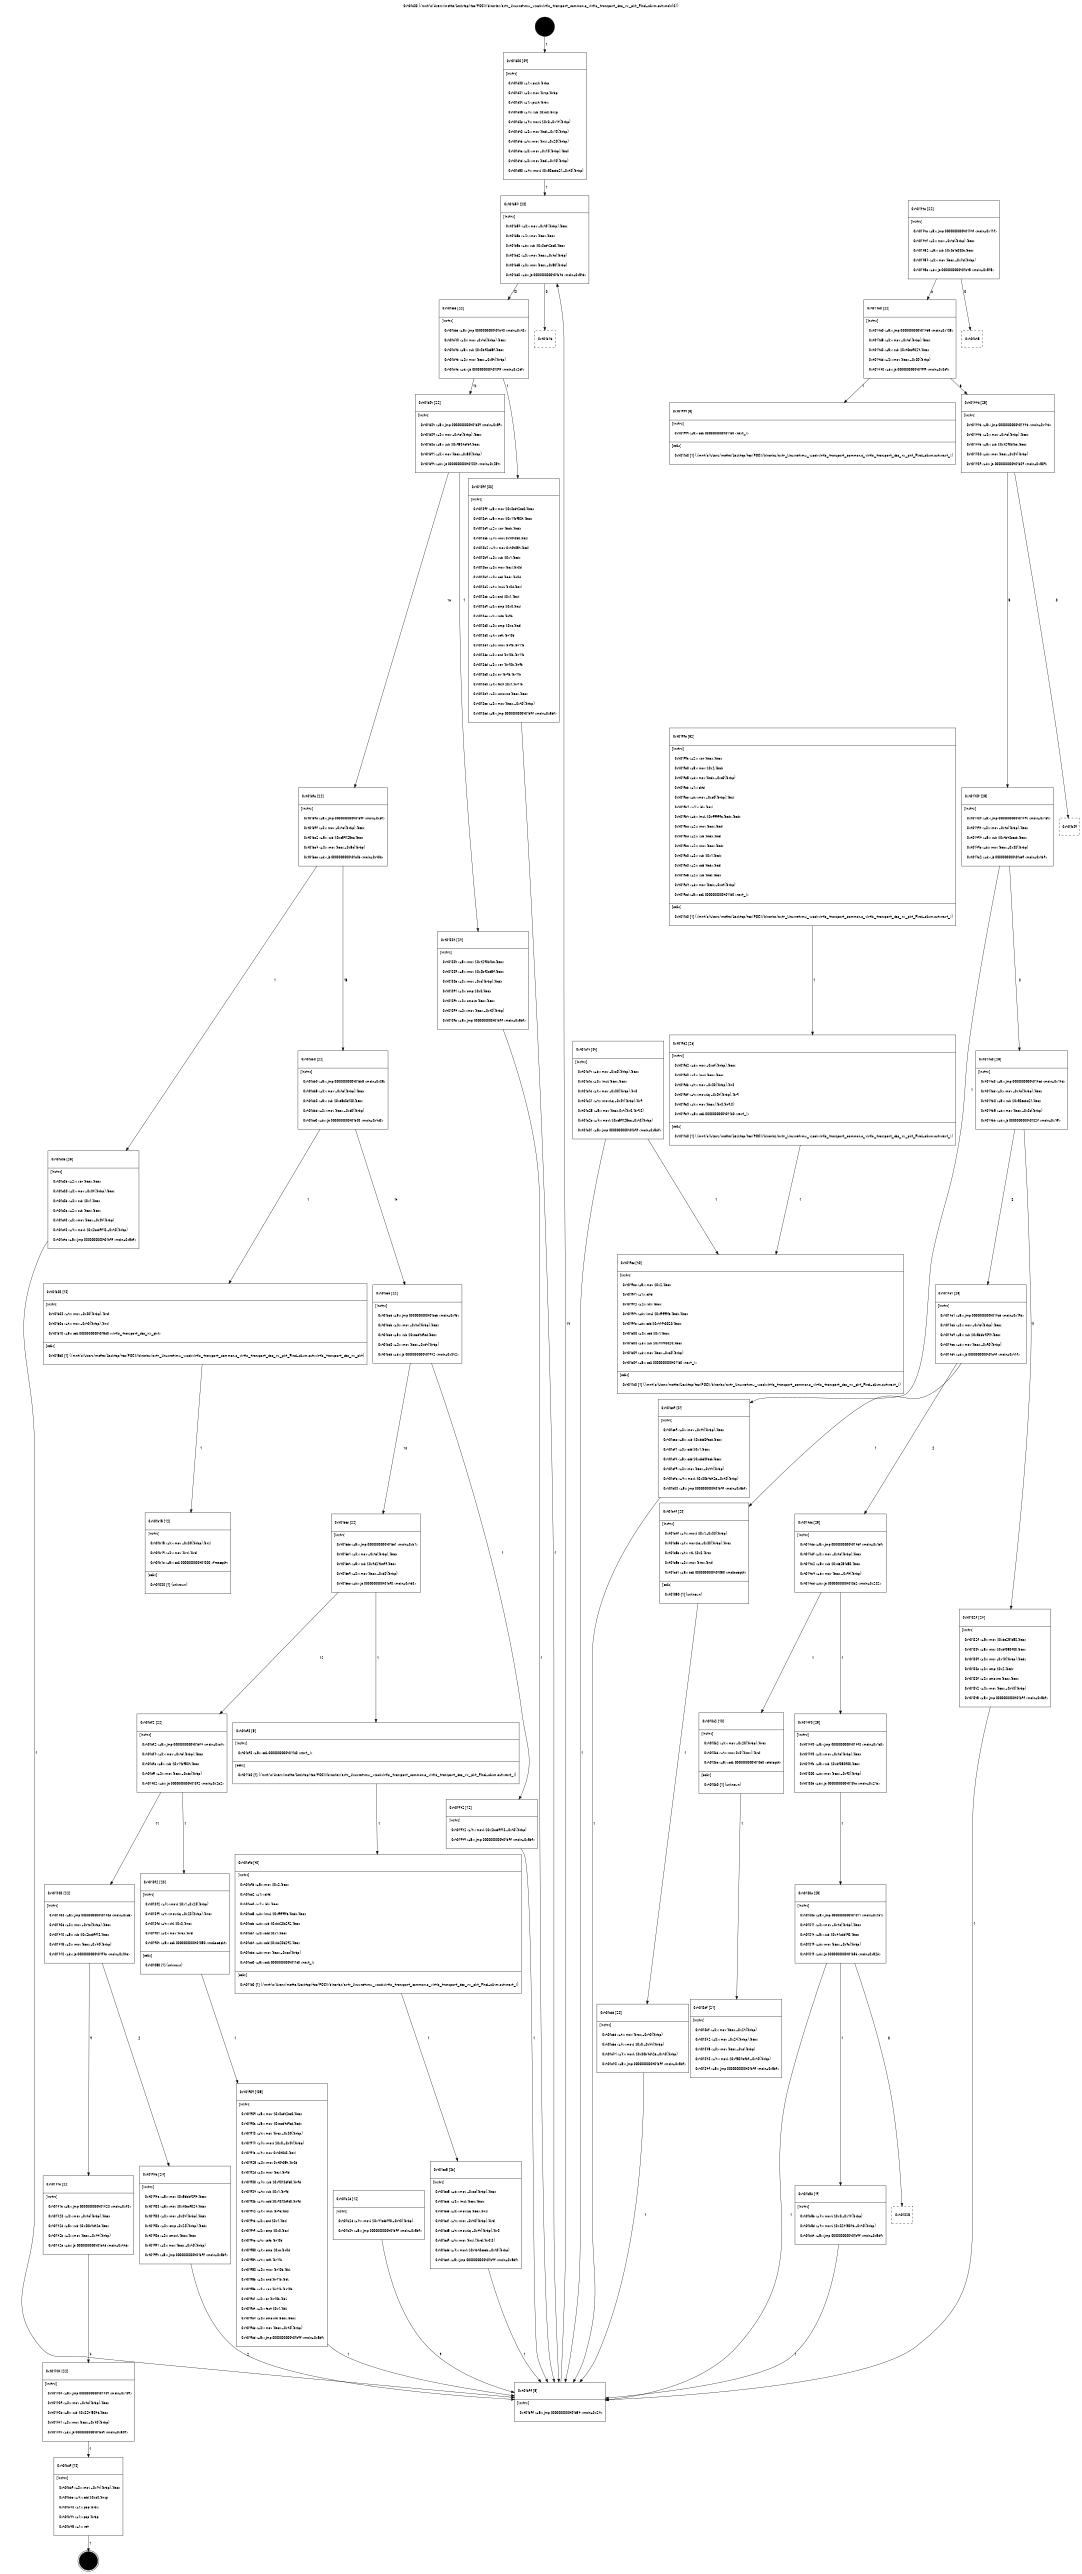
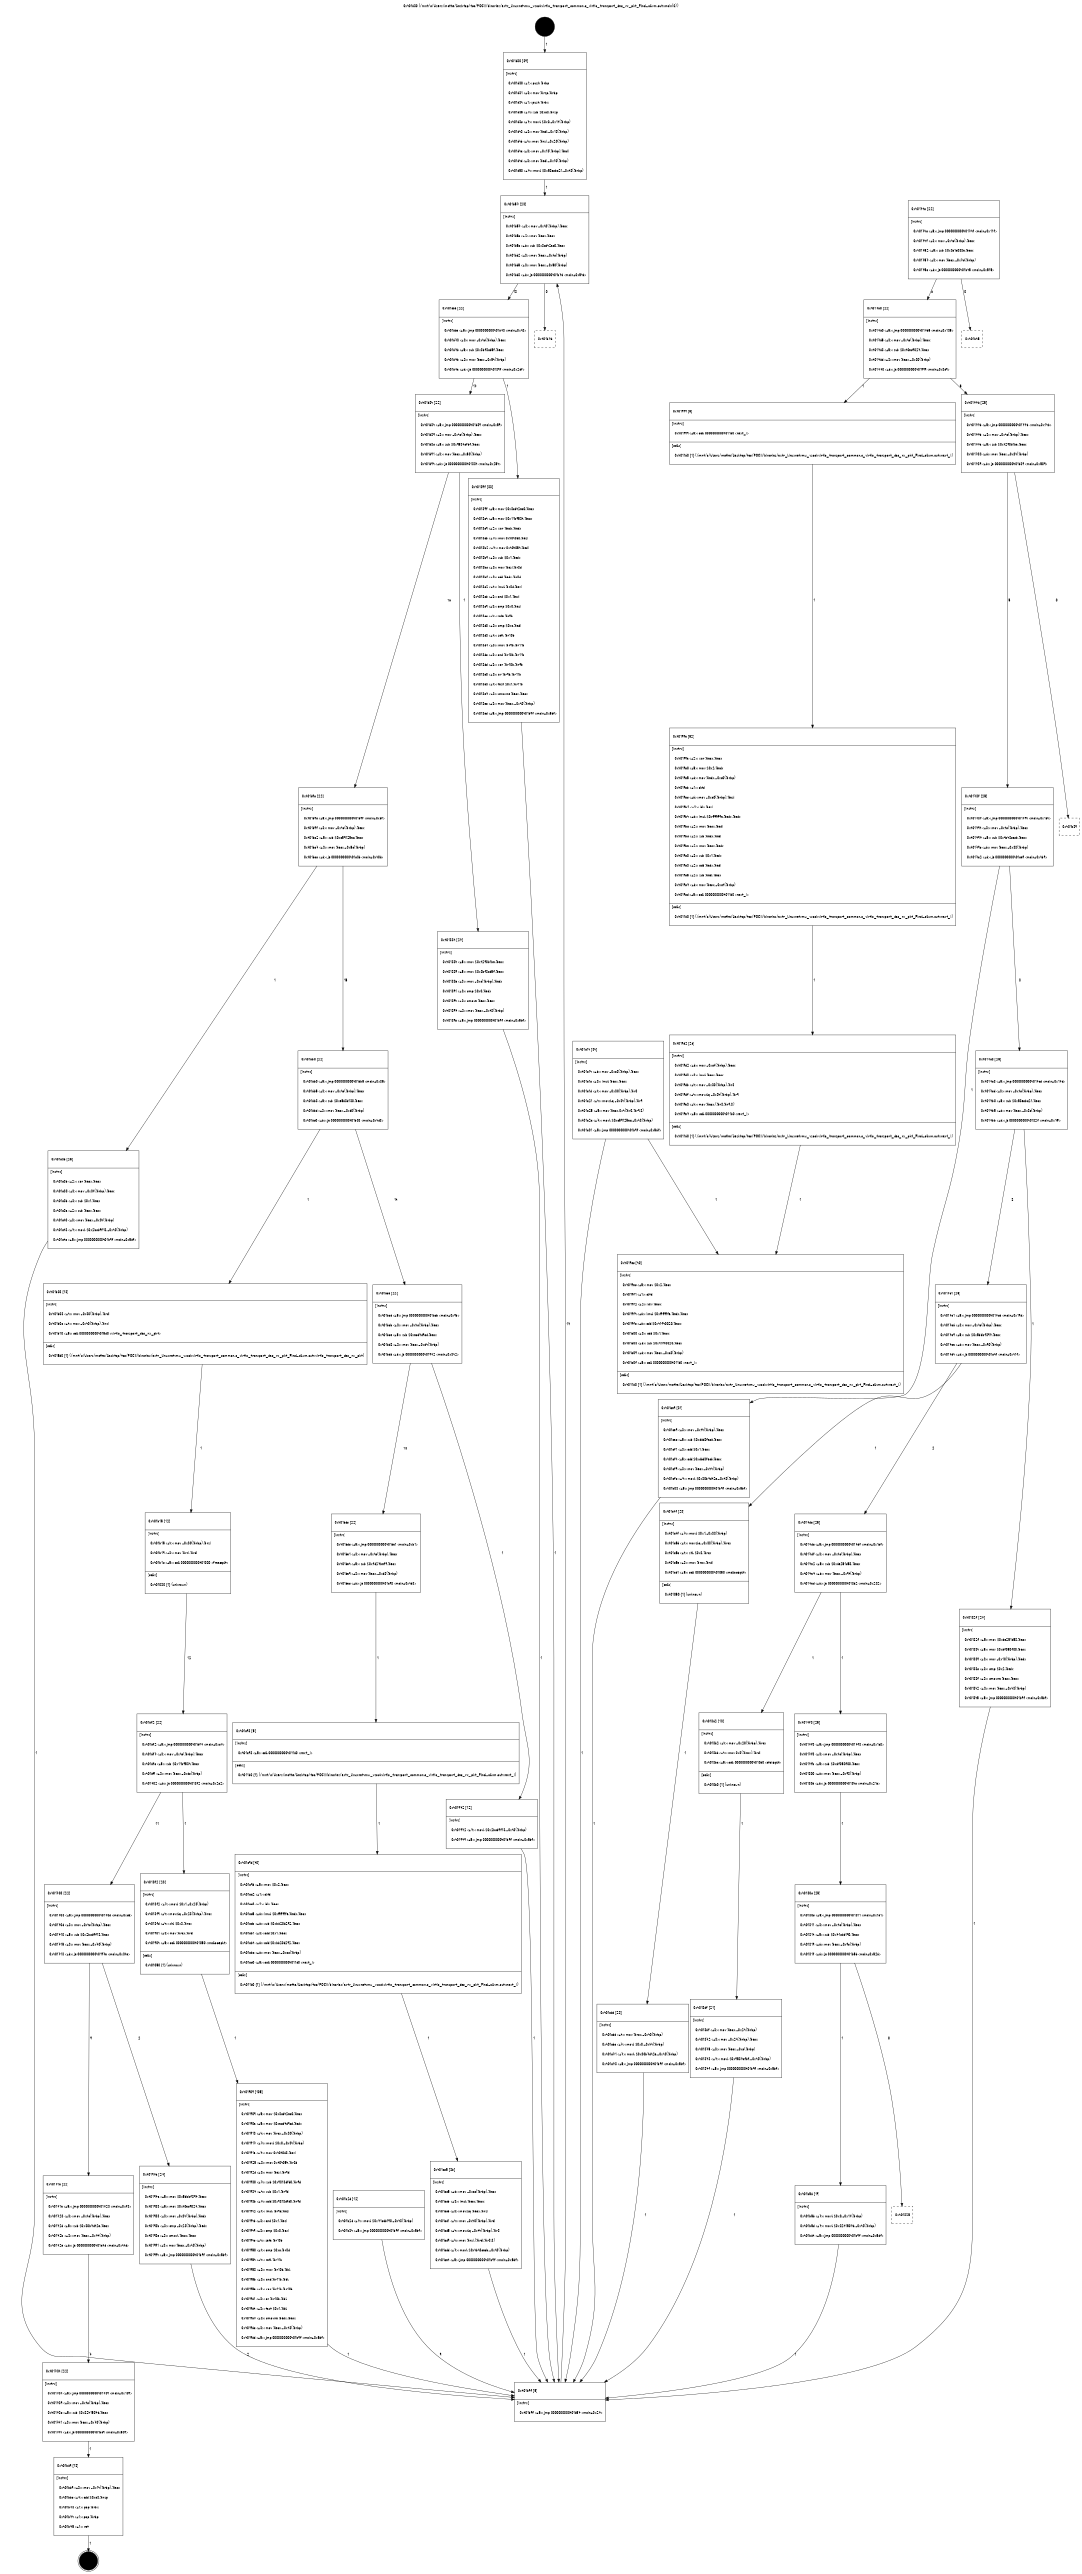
edge "0x401999 [5]" -> "0x40199e [52]": added, label "1"
edge "0x4017a8 [25]" -> "0x40182f [27]": label " 11" -> " 1"
edge "0x4016dc [22]" -> "0x4016f2 [22]": now "0x401b15 [12]" -> "0x4016f2 [22]"
edge "0x40180c [25]" -> "0x401b9f [5]": now "0x40186f [21]" -> "0x401b9f [5]"
